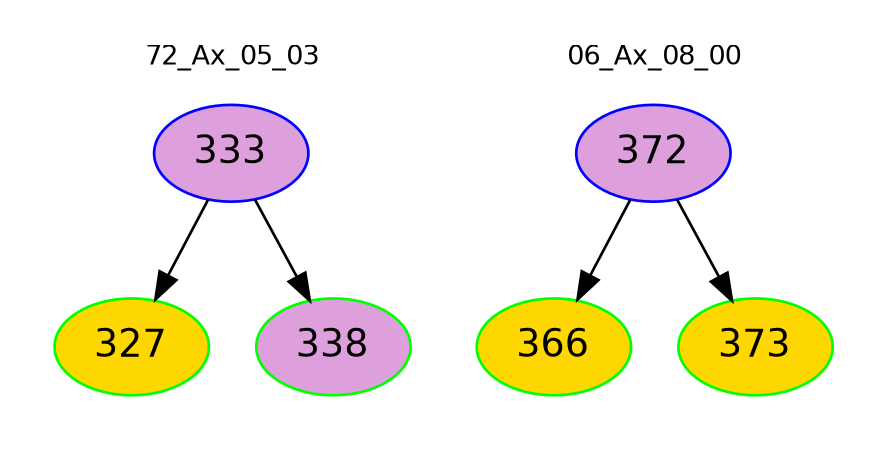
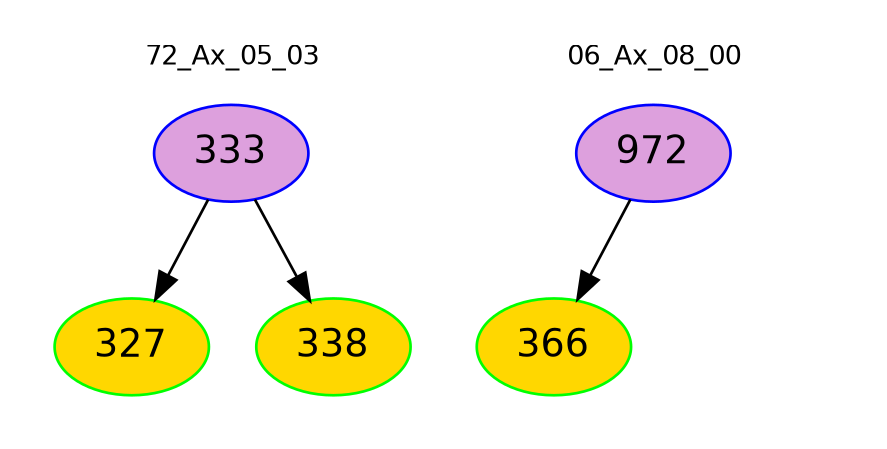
node "372": label "372" -> "972"
node "338": fillcolor plum -> gold
node "373": removed
